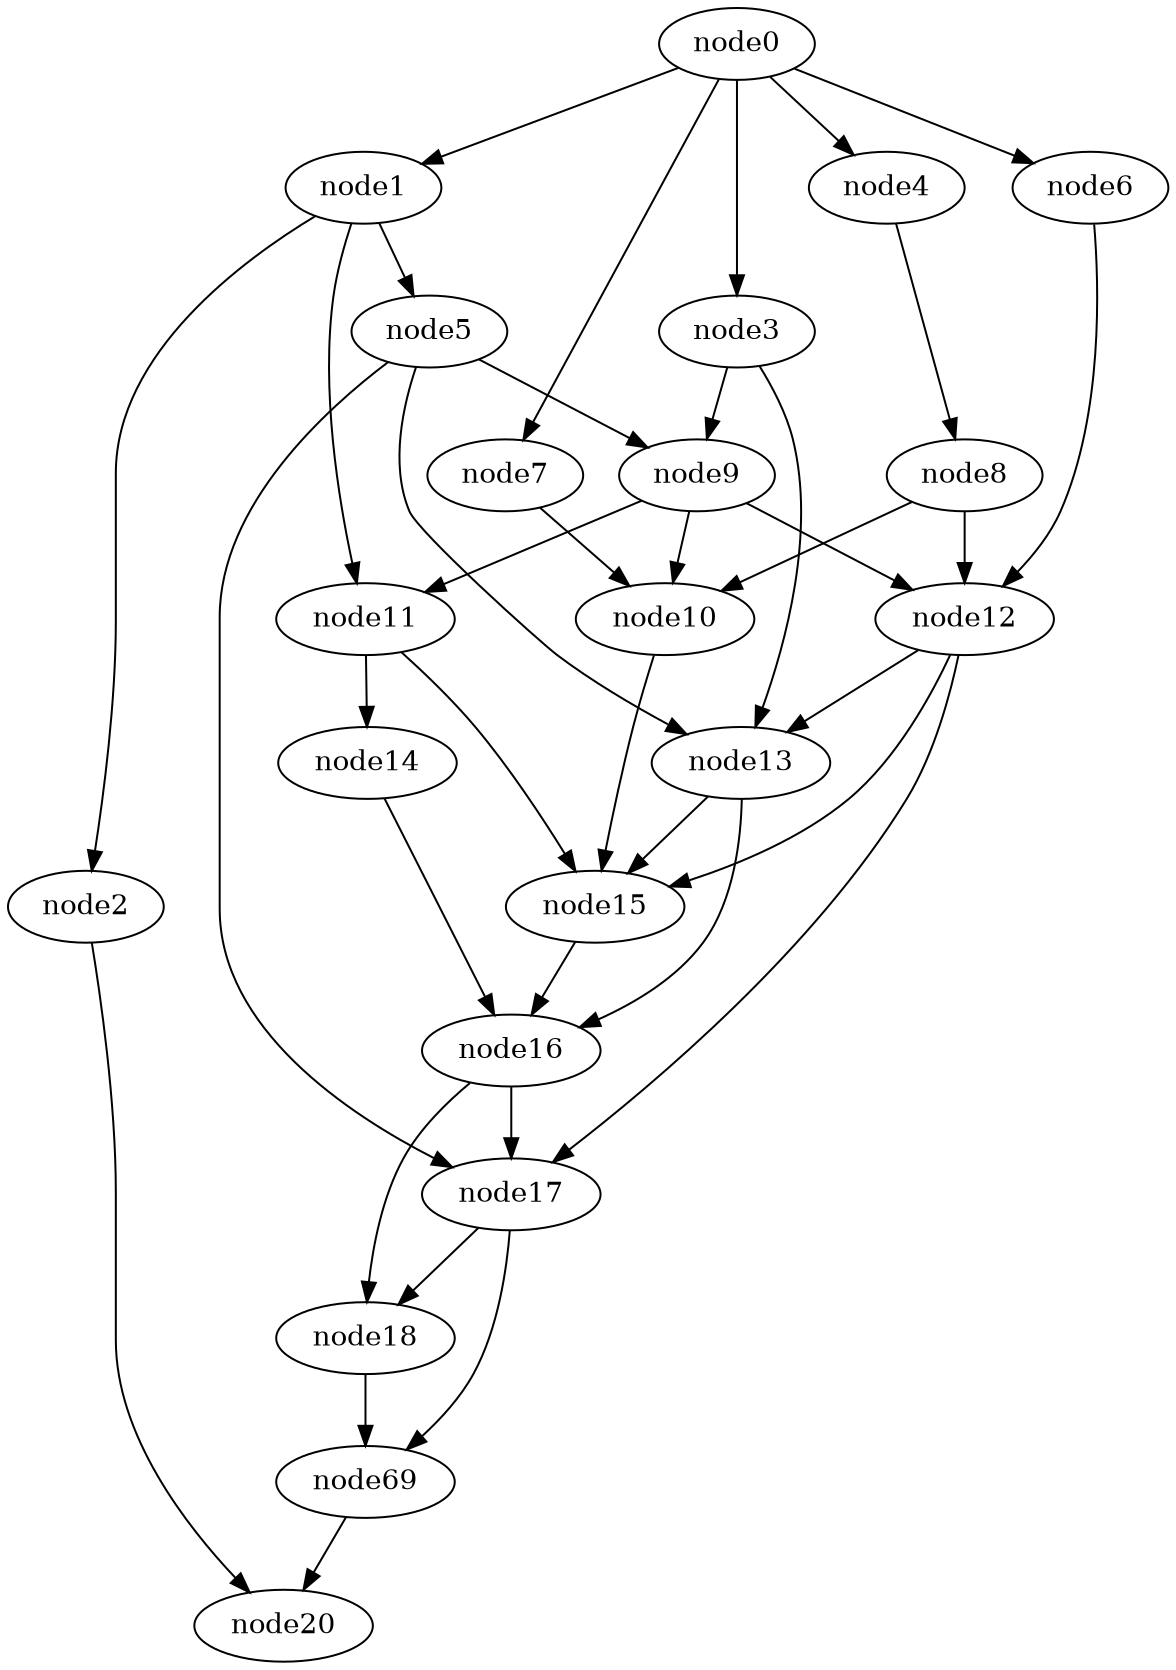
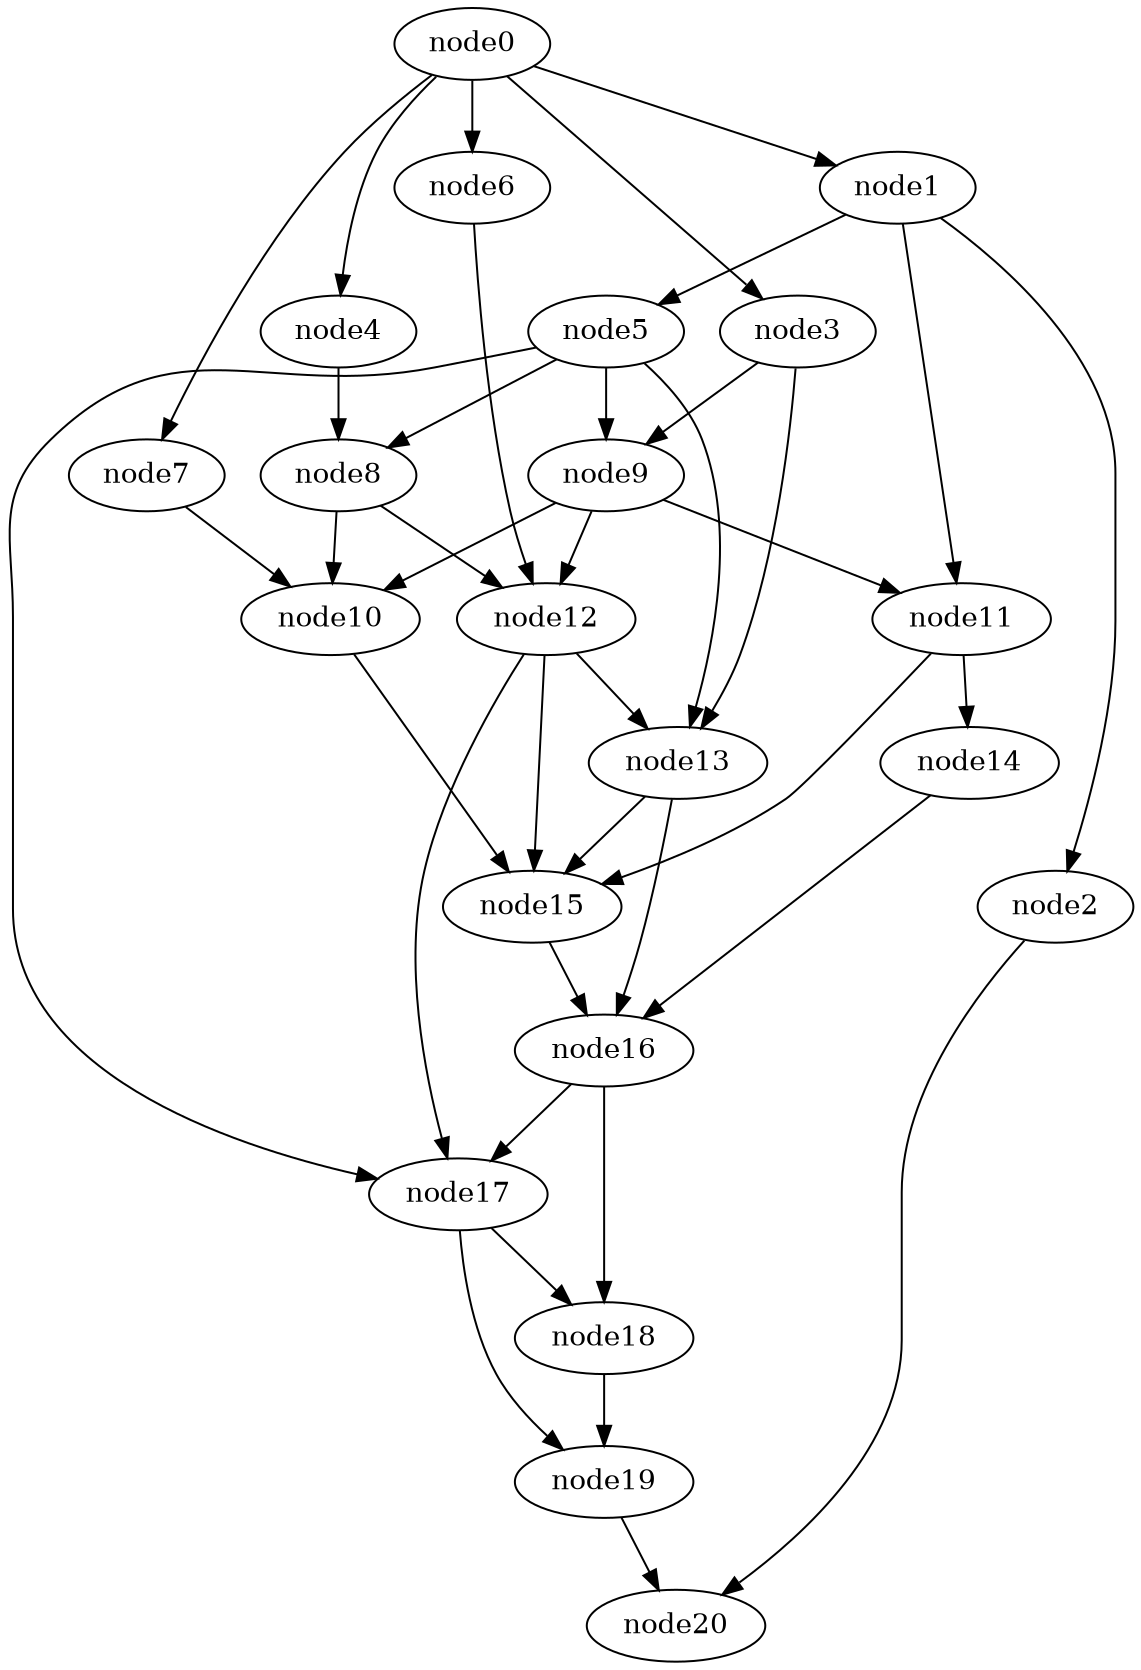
edge "node5" -> "node8": added
node "node69": label "node69" -> "node19"
